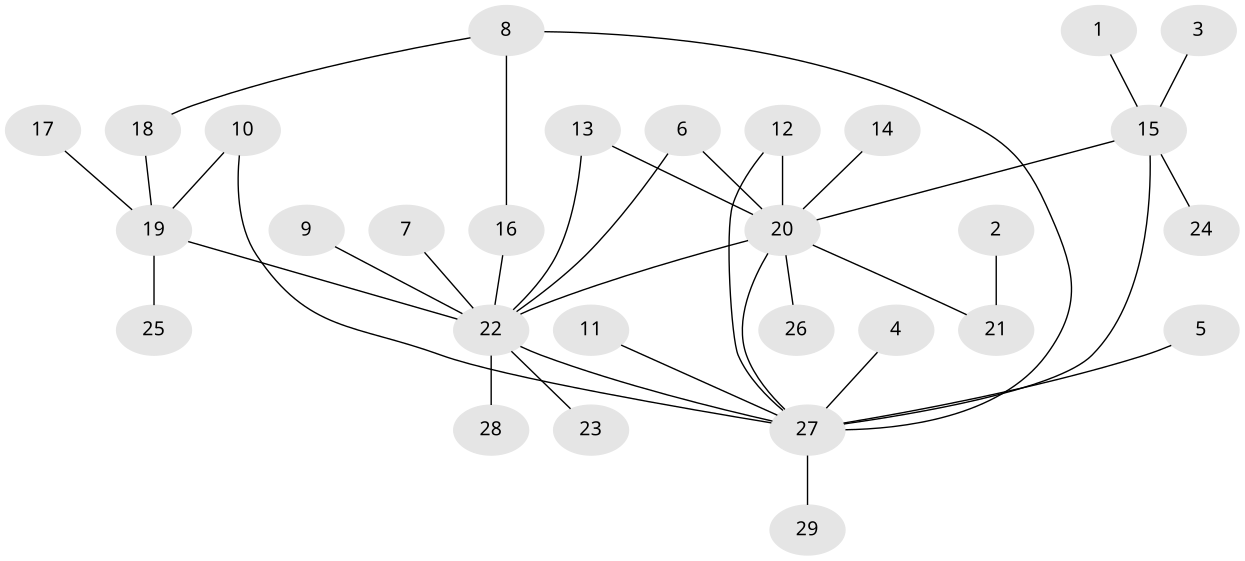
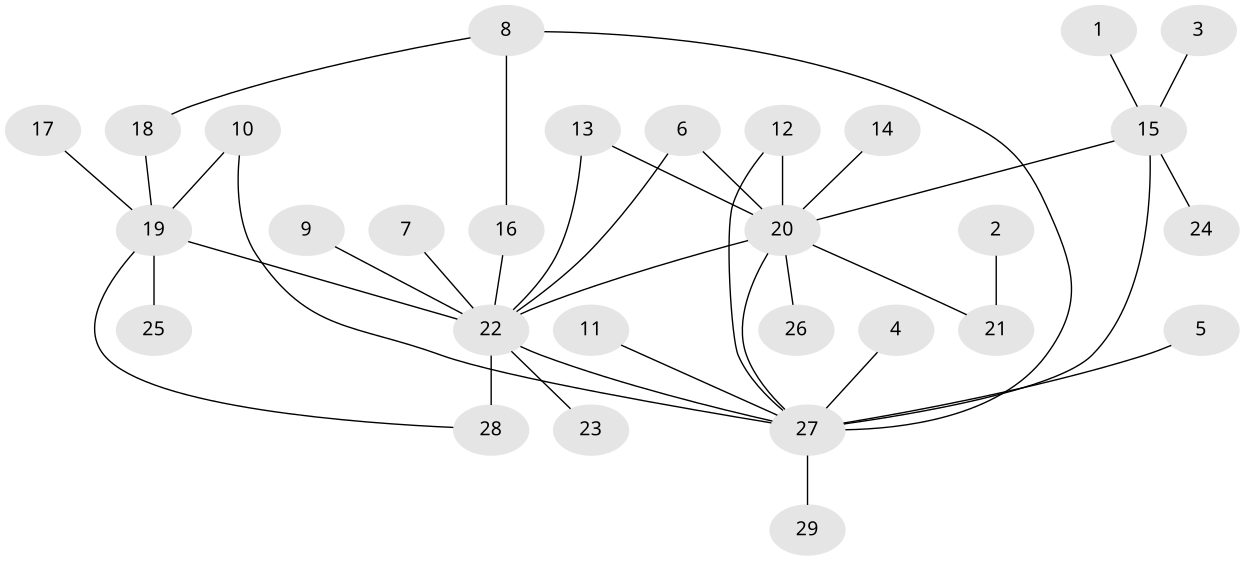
edge "19" -- "28": added
